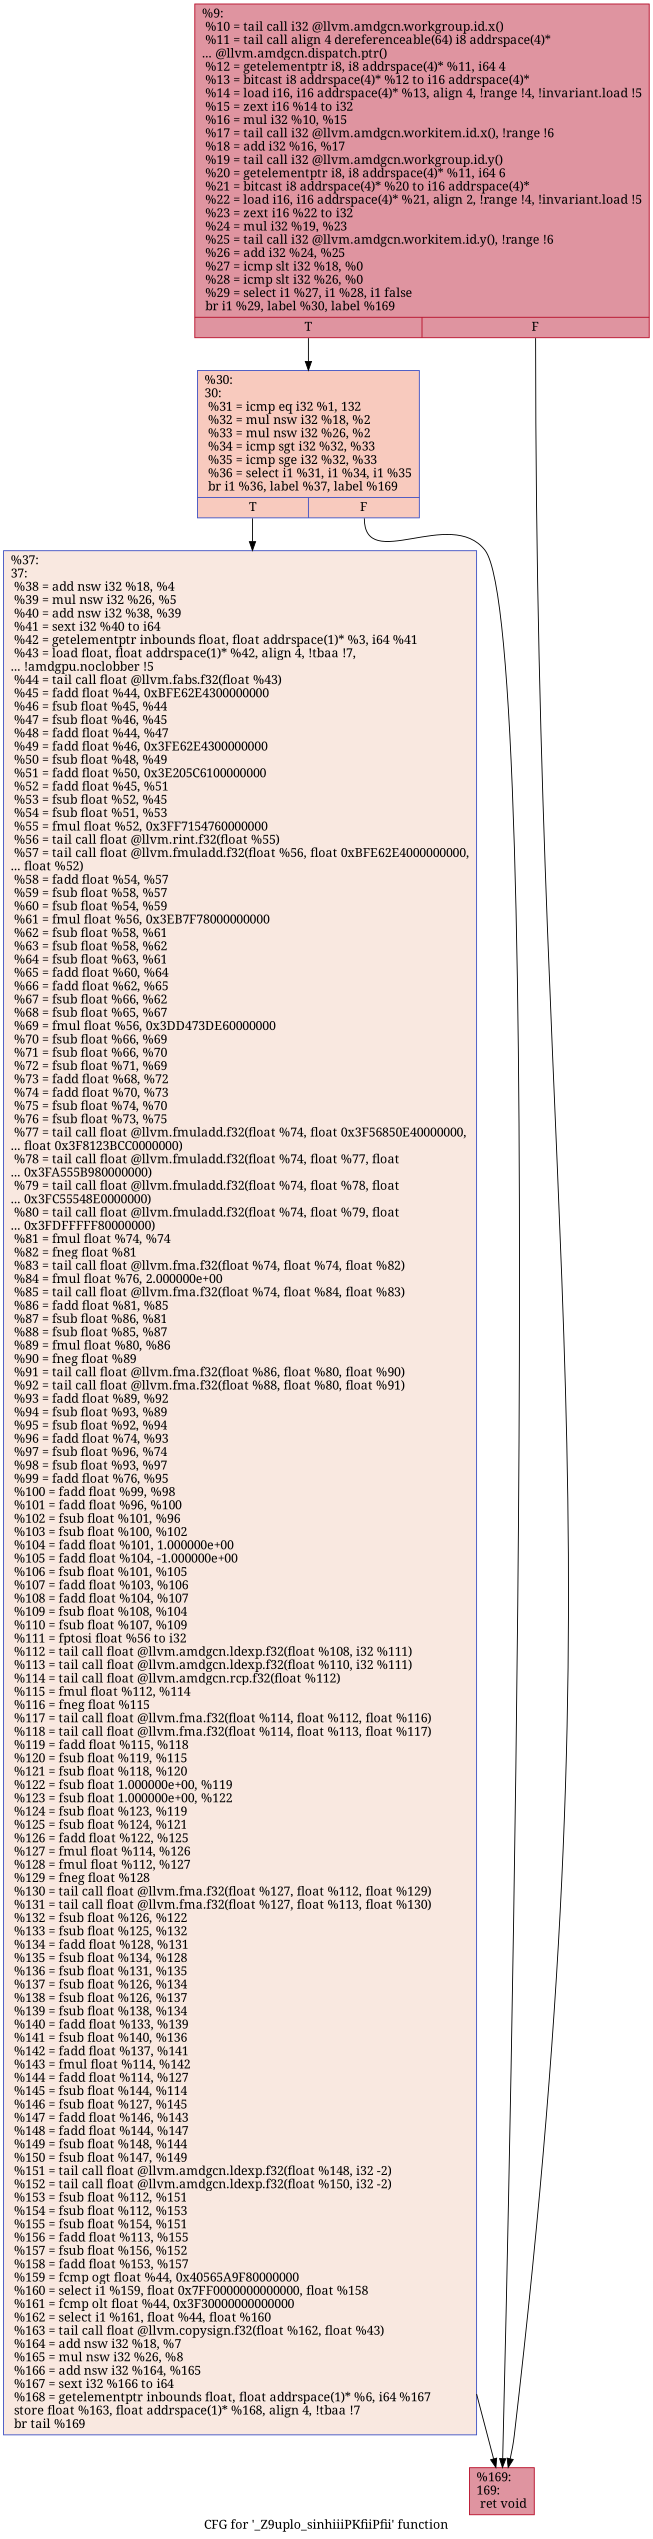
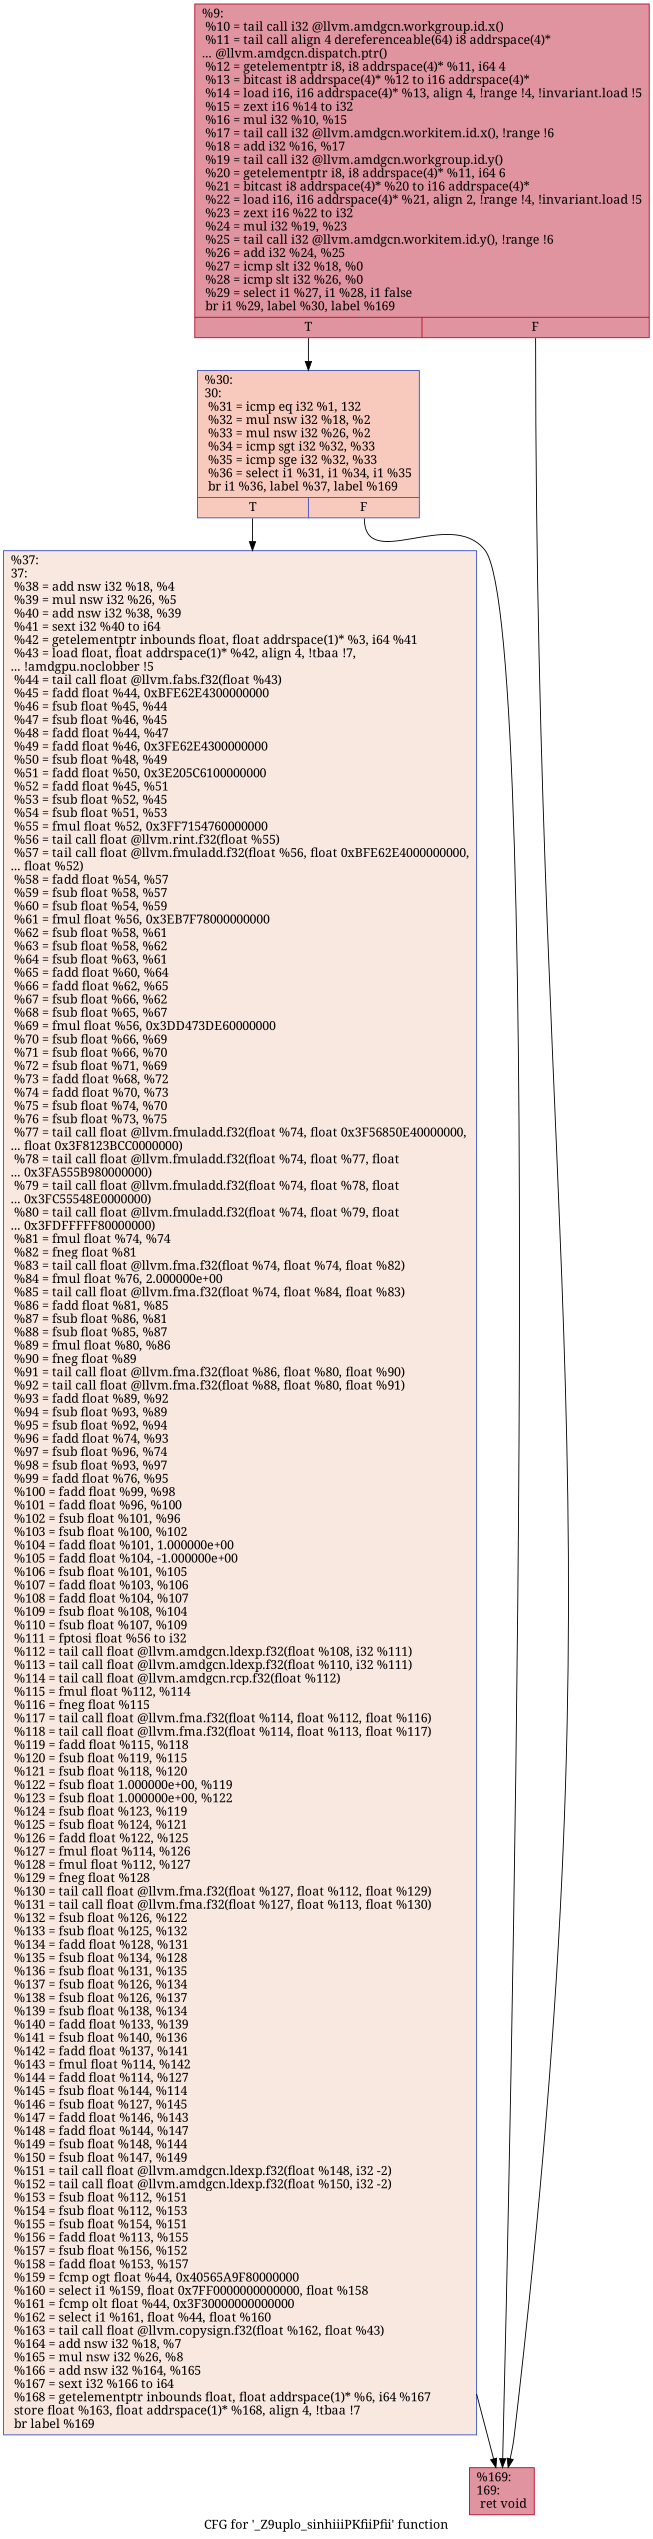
node "%37:": text "br tail %169" -> "br label %169"
